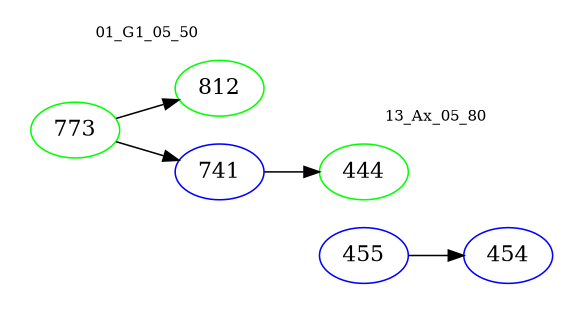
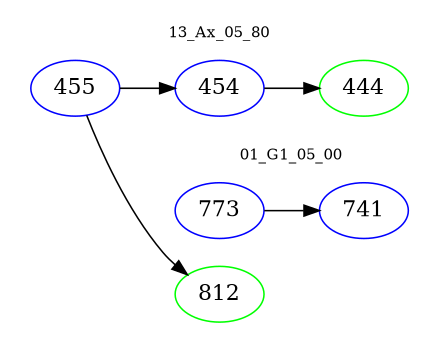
cluster "01_G1_05_50": label "01_G1_05_50" -> "01_G1_05_00"
edge "773" -> "812": now "455" -> "812"
node "773": color green -> blue
edge "741" -> "444": now "454" -> "444"
